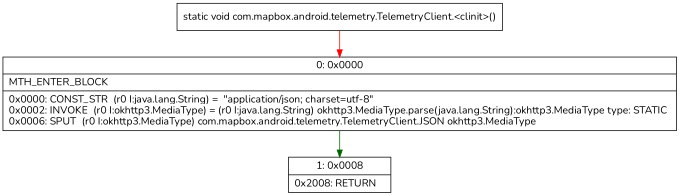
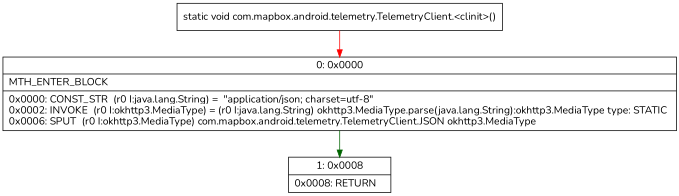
node "1: 0x0008": text "0x2008: RETURN" -> "0x0008: RETURN"
